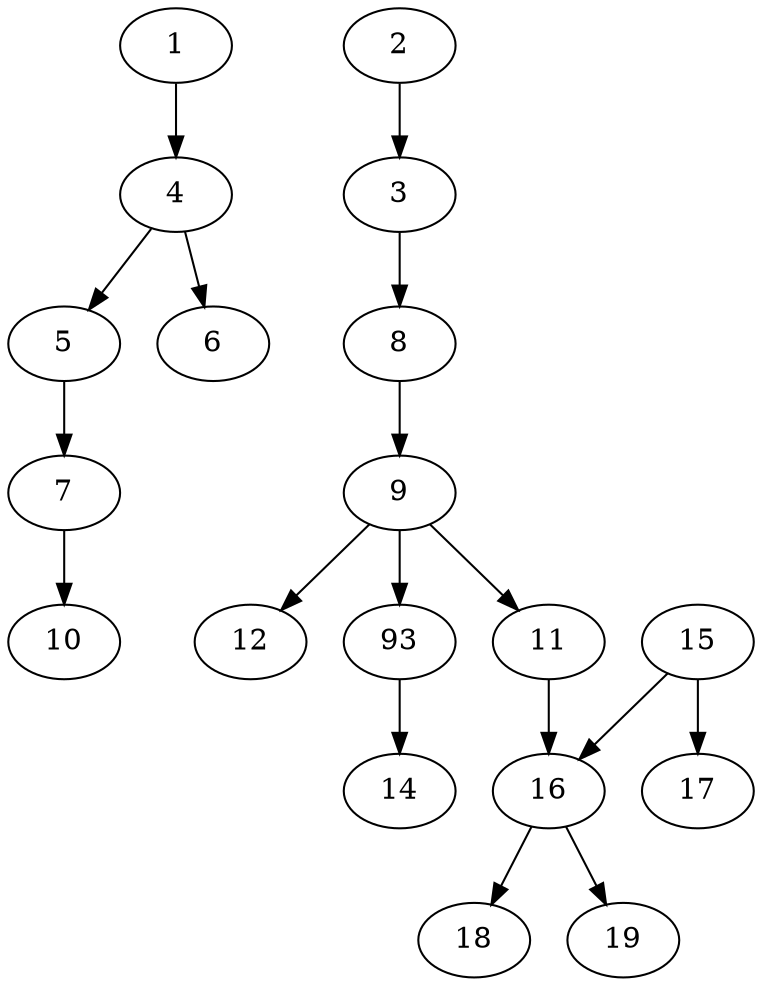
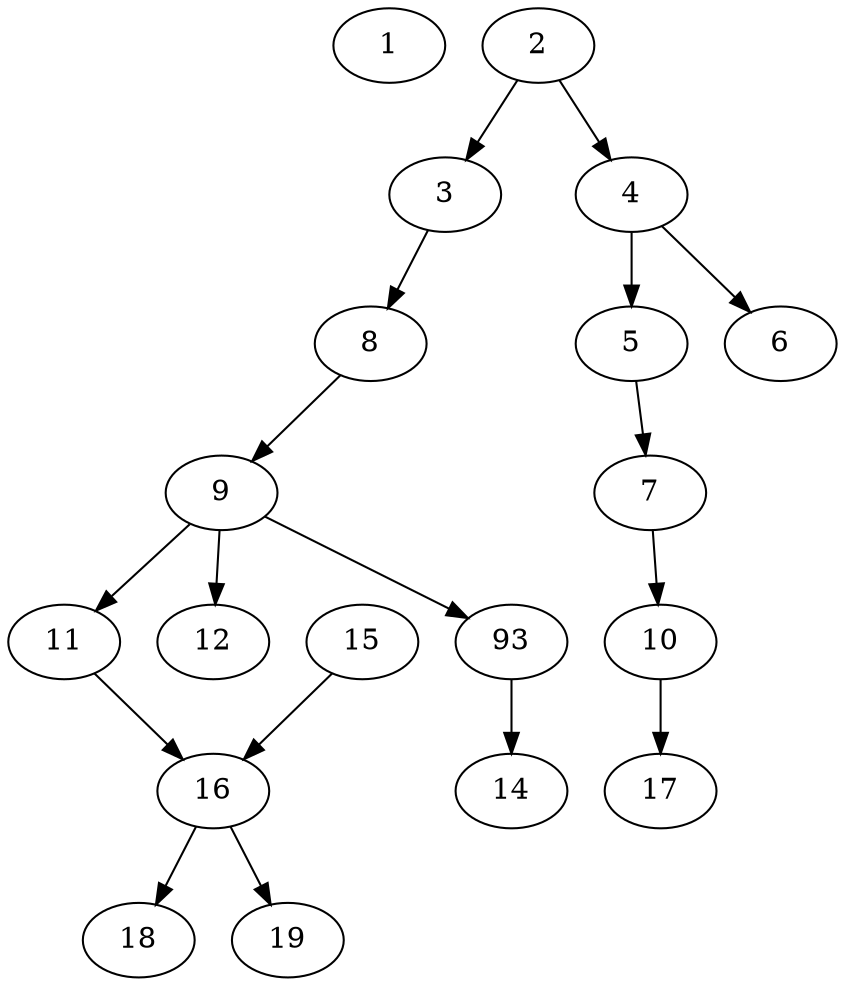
edge "1" -> "4": now "2" -> "4"
edge "15" -> "17": now "10" -> "17"
